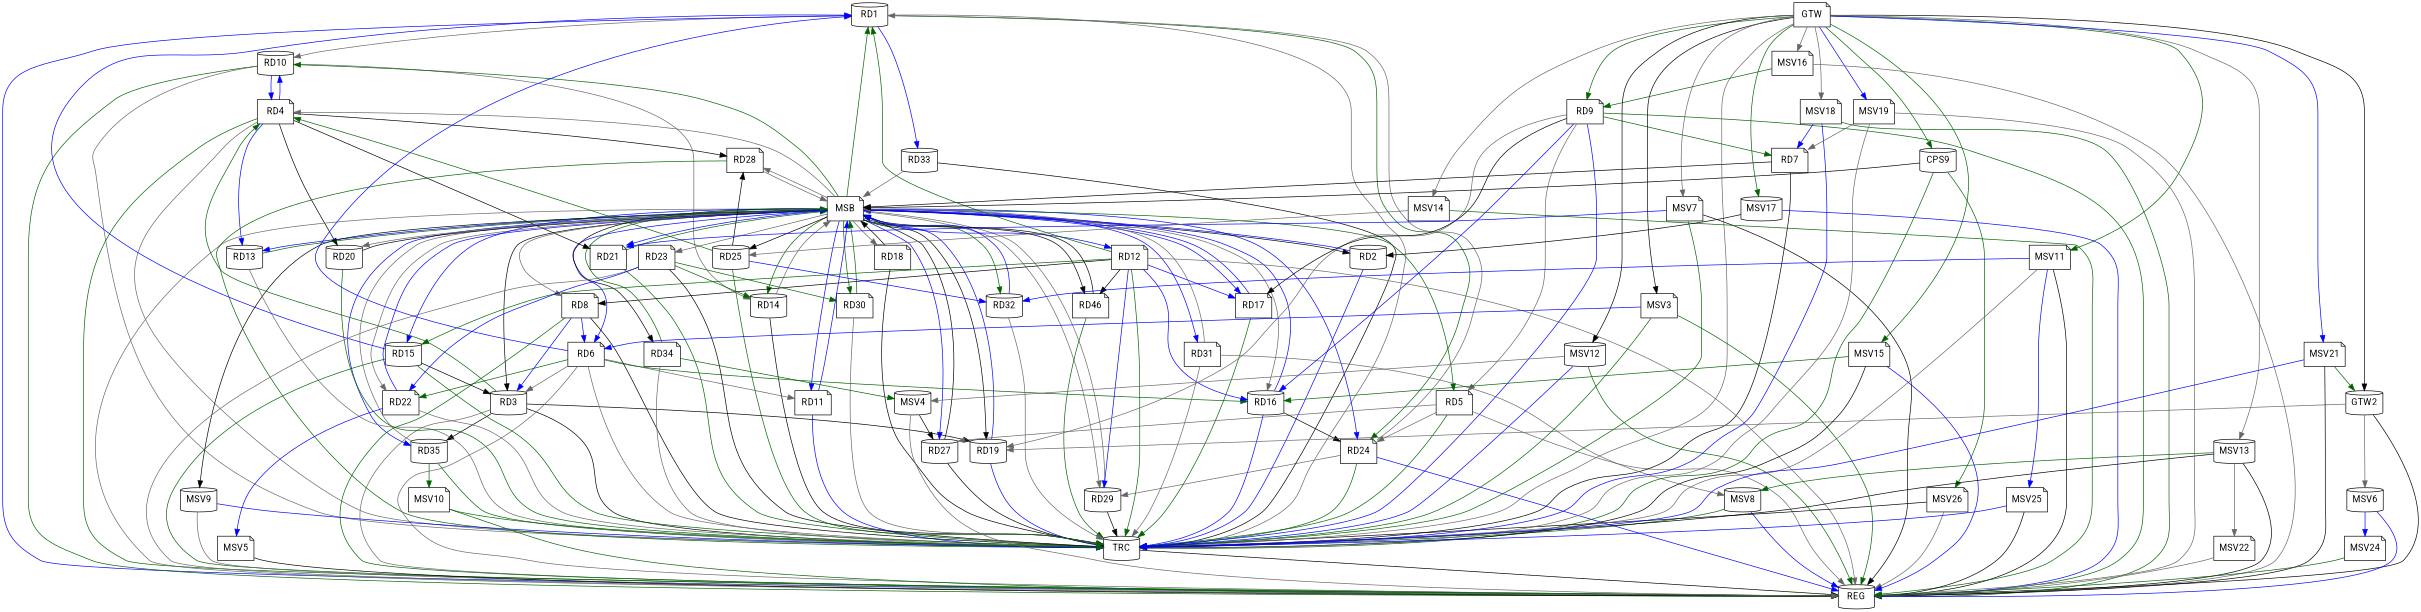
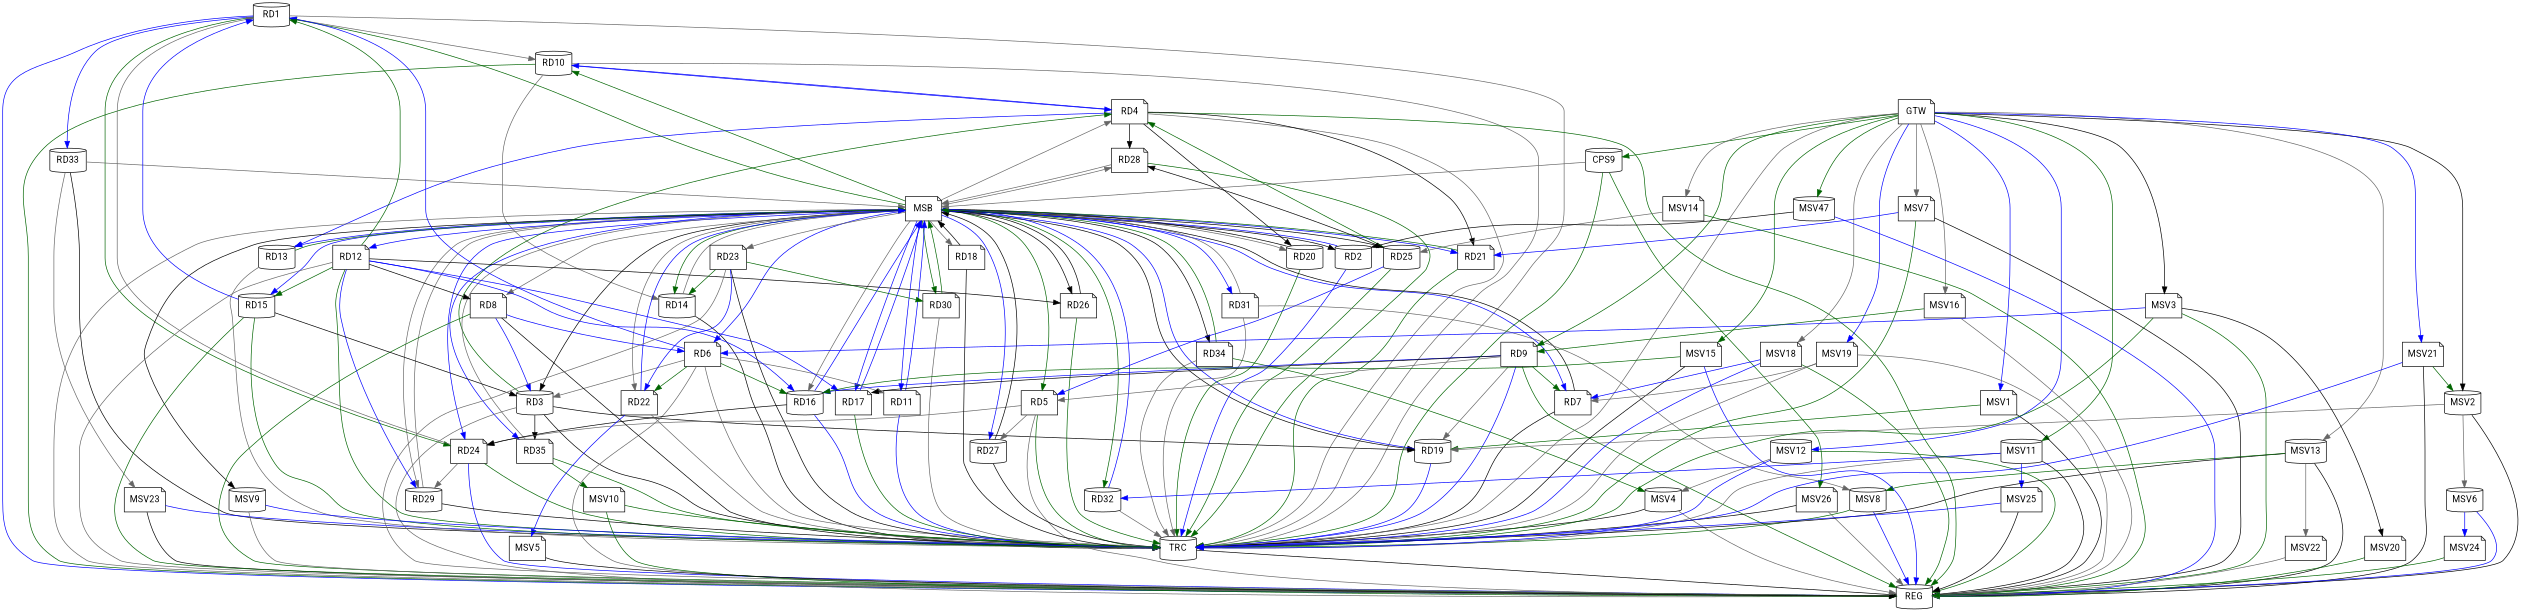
edge "GTW" -> "MSV12": color black -> blue
edge "CPS9" -> "MSB": color black -> gray40
node "MSV17": label "MSV17" -> "MSV47"
node "MSV11": shape note -> cylinder
edge "MSB" -> "RD7": added
edge "RD25" -> "RD32": now "RD25" -> "RD5"
node "RD46": label "RD46" -> "RD26"
node "MSV1": added
node "GTW2": label "GTW2" -> "MSV2"
edge "MSV4" -> "RD27": now "MSV4" -> "TRC"
node "RD35": shape cylinder -> note
node "MSV23": added
node "MSV20": added
